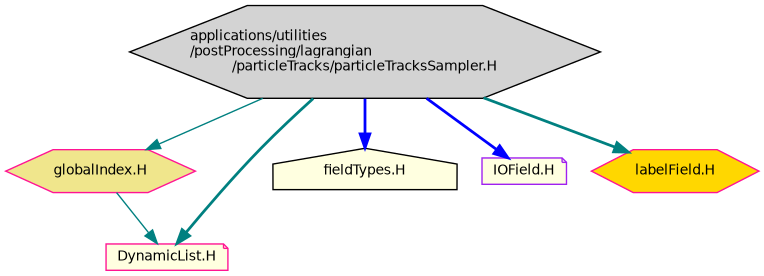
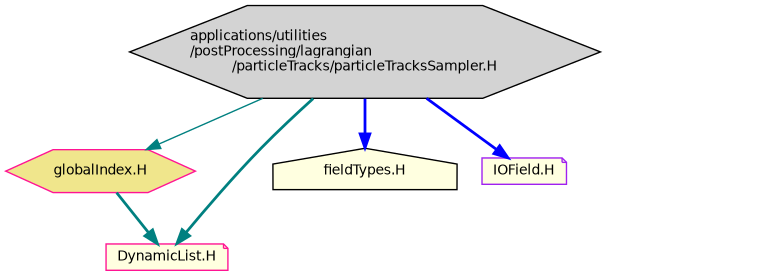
node "labelField.H": removed
edge "globalIndex.H" -> "DynamicList.H": style solid -> bold
